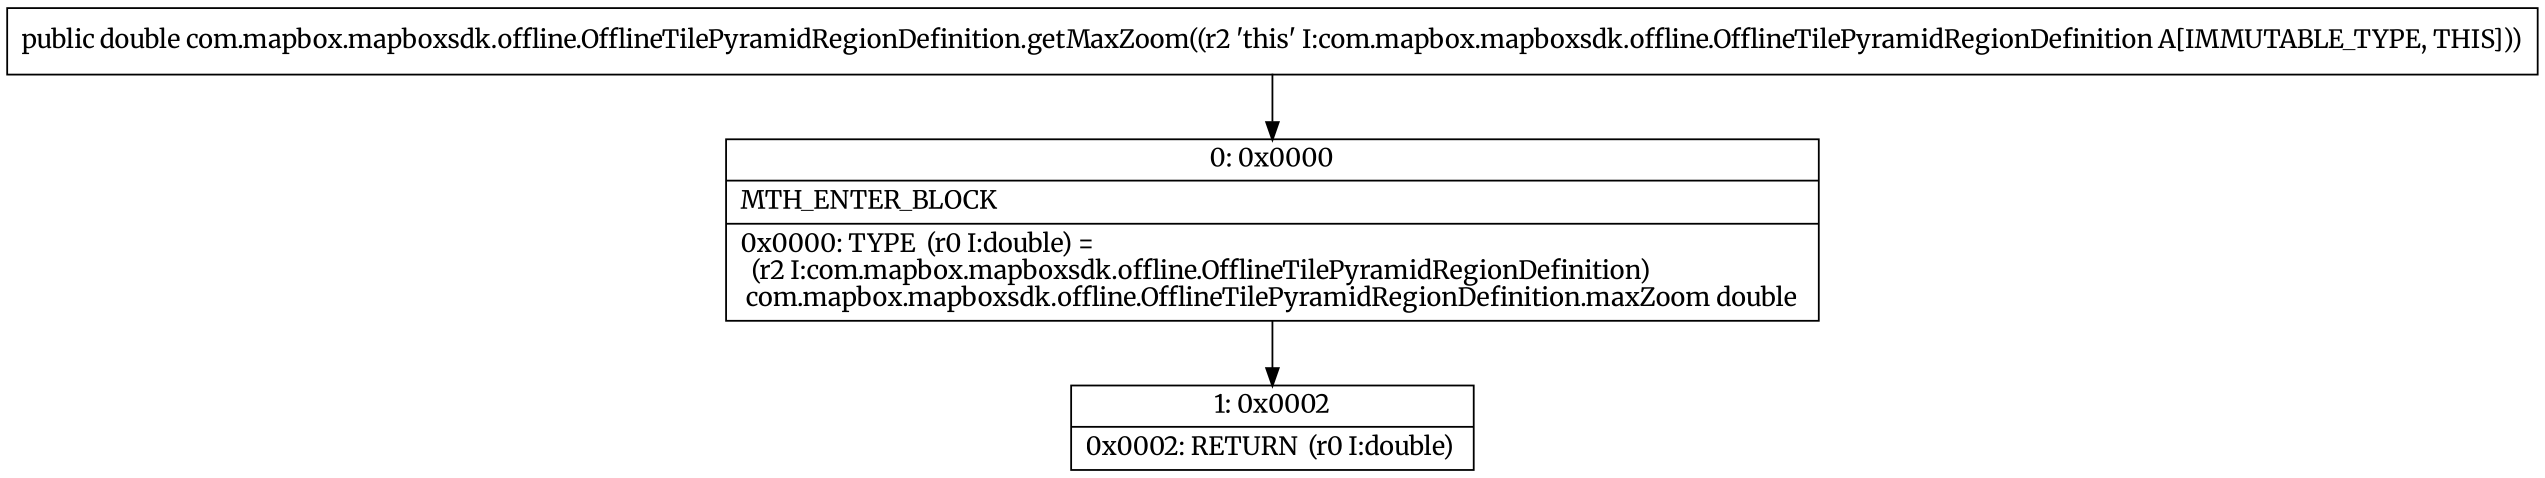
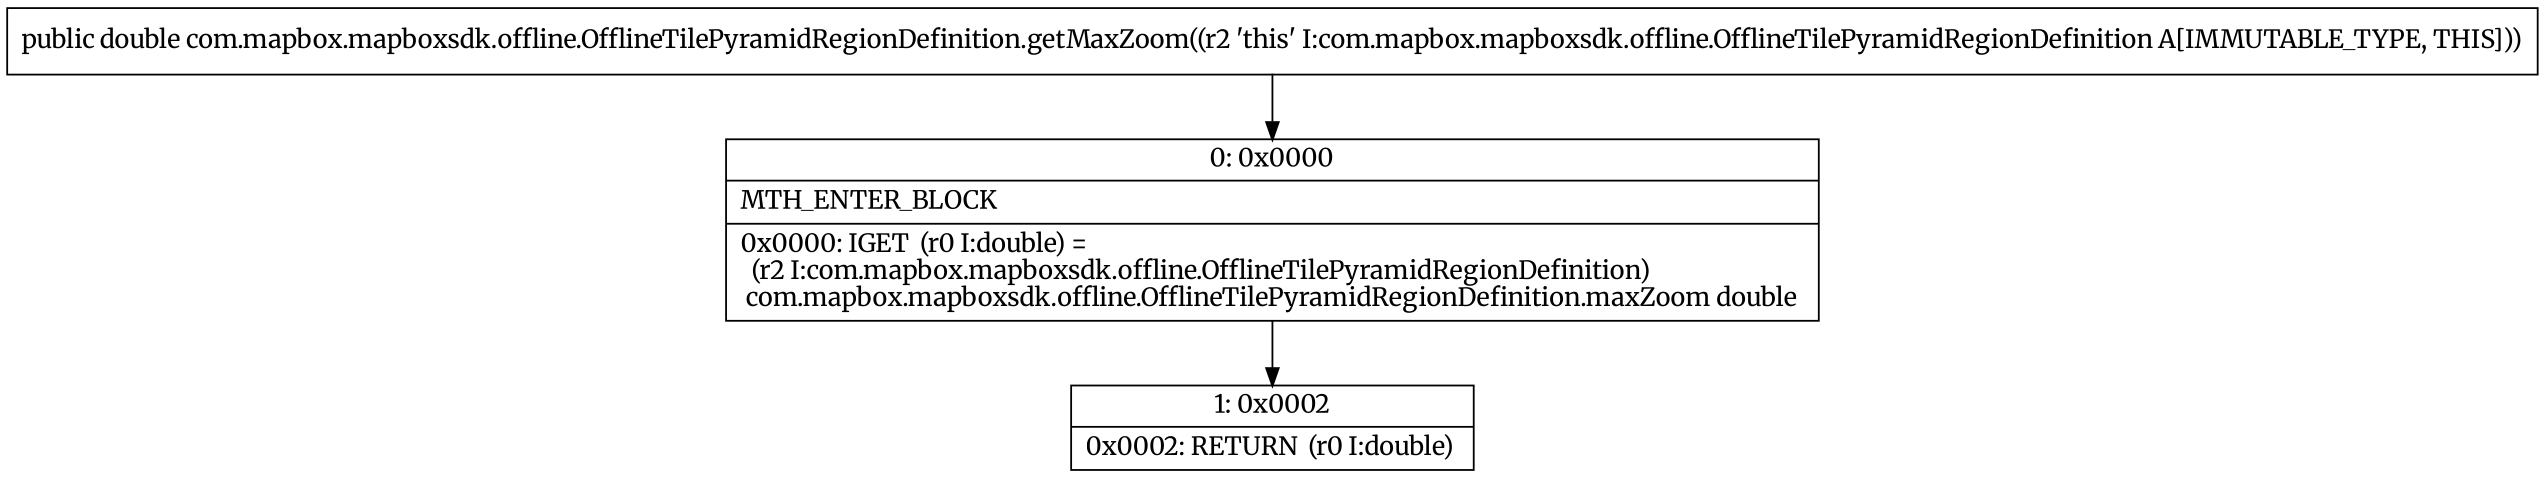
node "0: 0x0000": text "0x0000: TYPE  (r0 I:double) =" -> "0x0000: IGET  (r0 I:double) ="
